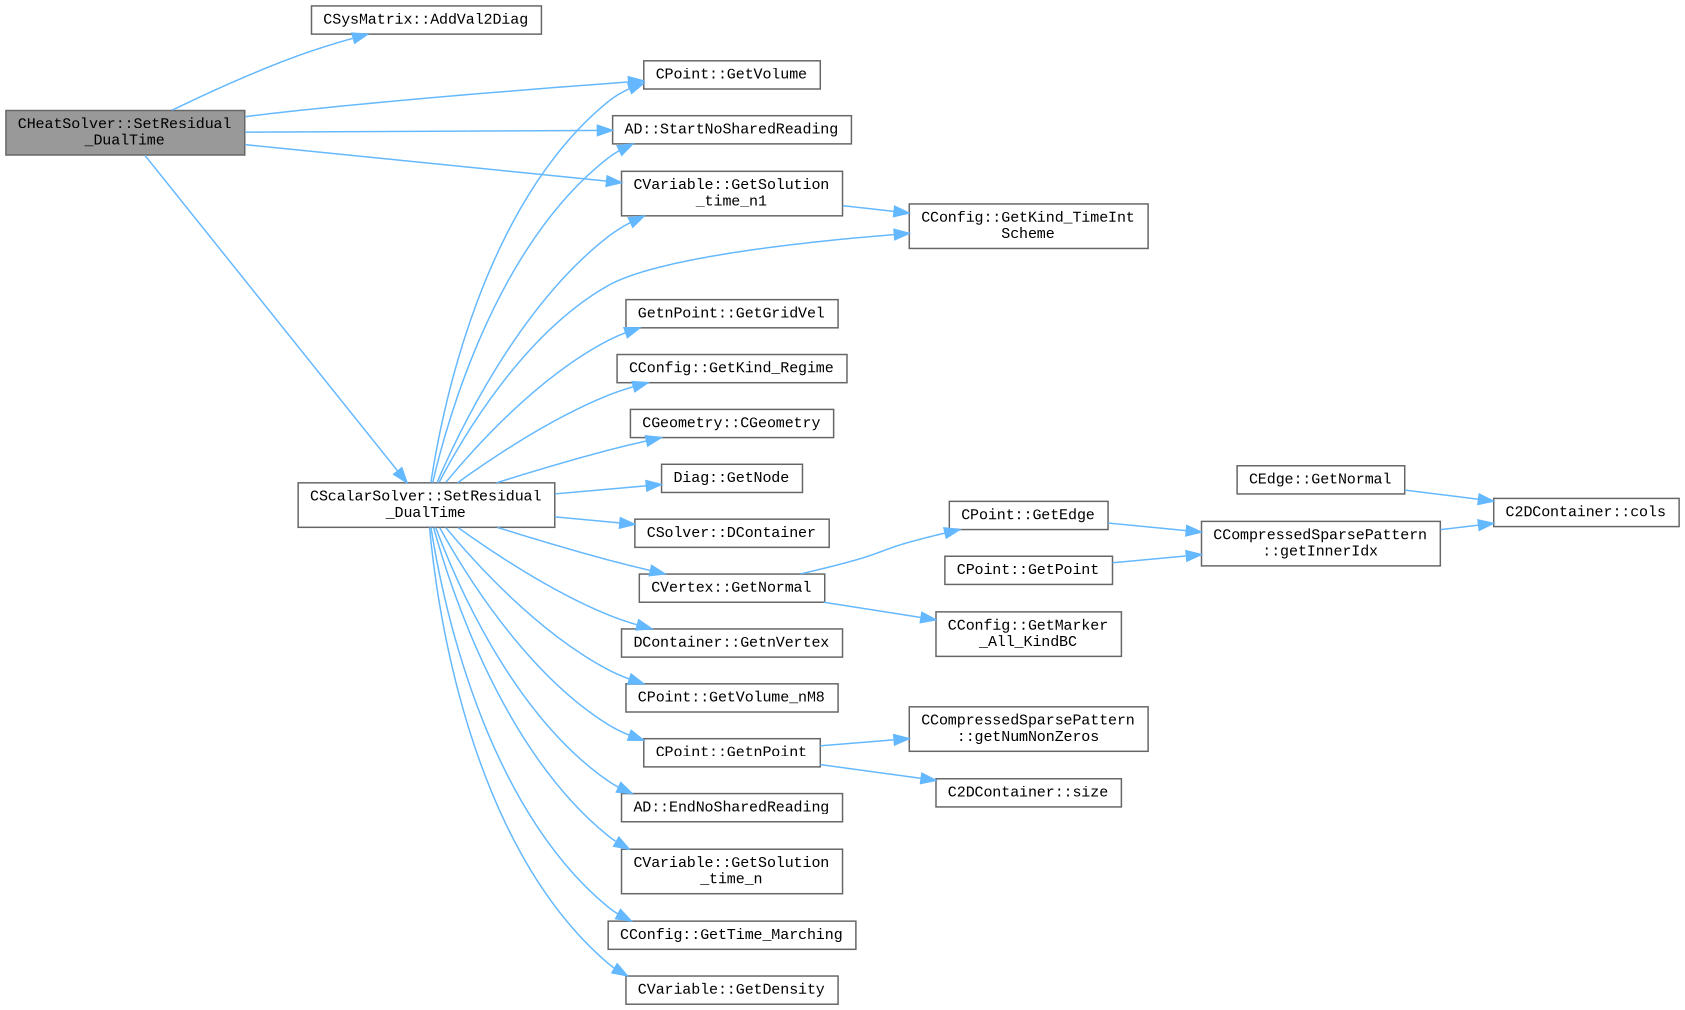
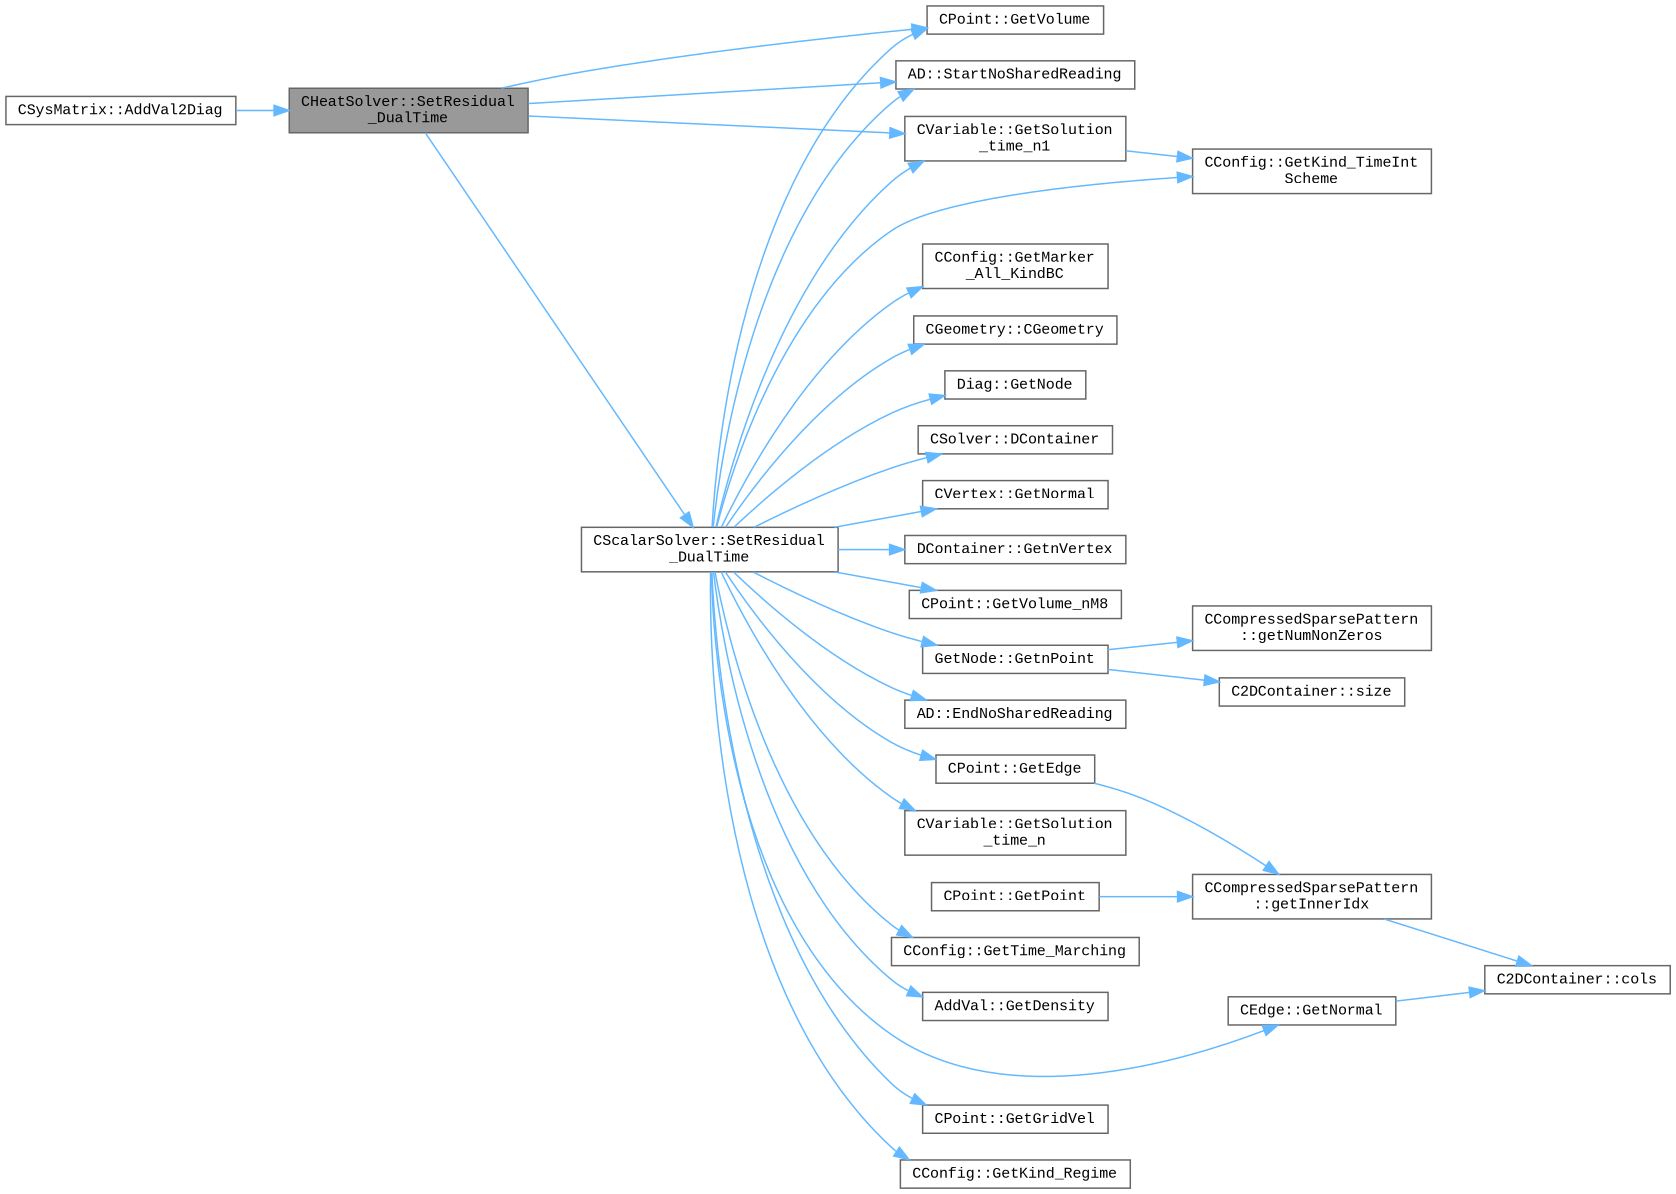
edge "CHeatSolver::SetResidual _DualTime" -> "CSysMatrix::AddVal2Diag": reversed
node "GetnPoint::GetGridVel": label "GetnPoint::GetGridVel" -> "CPoint::GetGridVel"
edge "CVertex::GetNormal" -> "CPoint::GetEdge": now "CScalarSolver::SetResidual _DualTime" -> "CPoint::GetEdge"
edge "CVertex::GetNormal" -> "CConfig::GetMarker _All_KindBC": now "CScalarSolver::SetResidual _DualTime" -> "CConfig::GetMarker _All_KindBC"
node "CPoint::GetnPoint": label "CPoint::GetnPoint" -> "GetNode::GetnPoint"
node "CVariable::GetDensity": label "CVariable::GetDensity" -> "AddVal::GetDensity"
edge "CScalarSolver::SetResidual _DualTime" -> "CEdge::GetNormal": added
